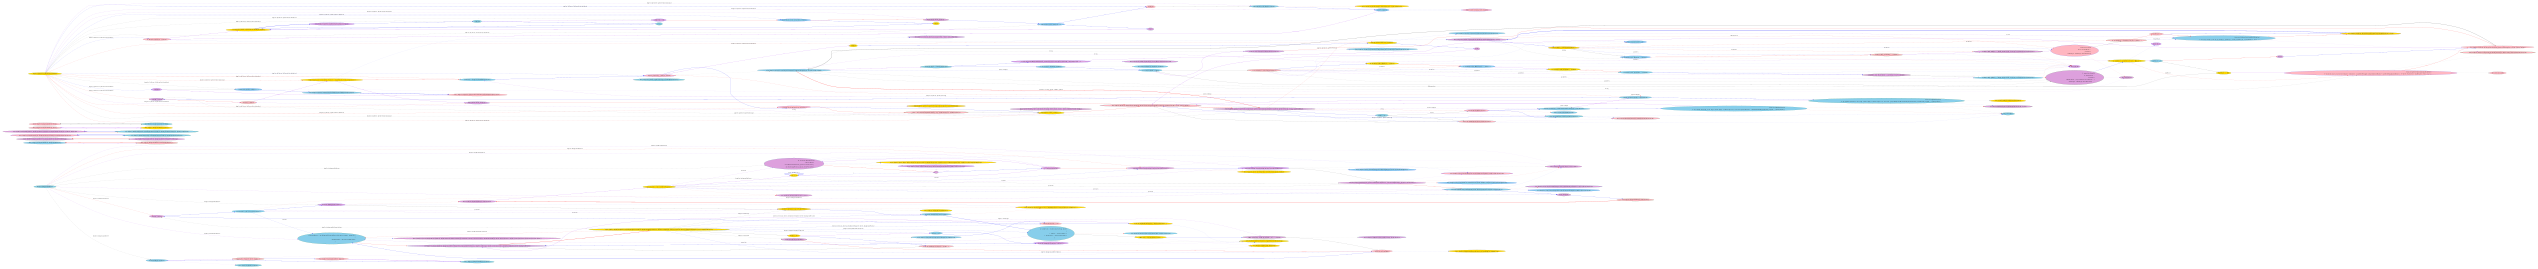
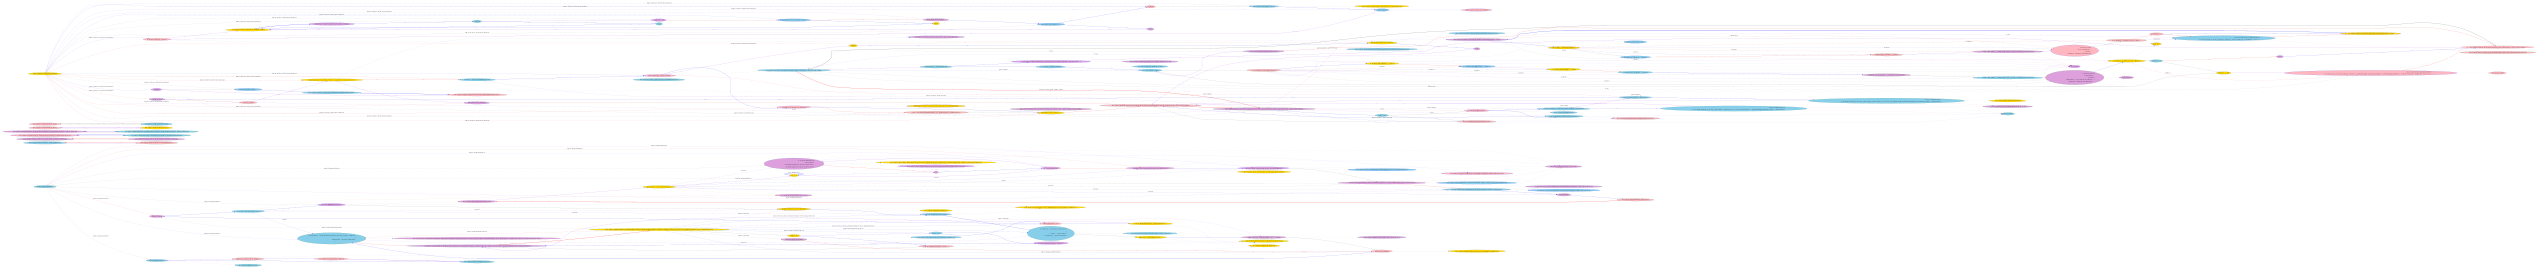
edge "var parameters = new DynamicParameters()" -> "var releaseResult = parameters.Get<int>(''@Result'')": reversed
node "Entry Unk.>": fillcolor plum -> gold
